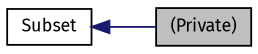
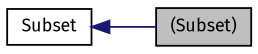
node "(Private)": label "(Private)" -> "(Subset)"
